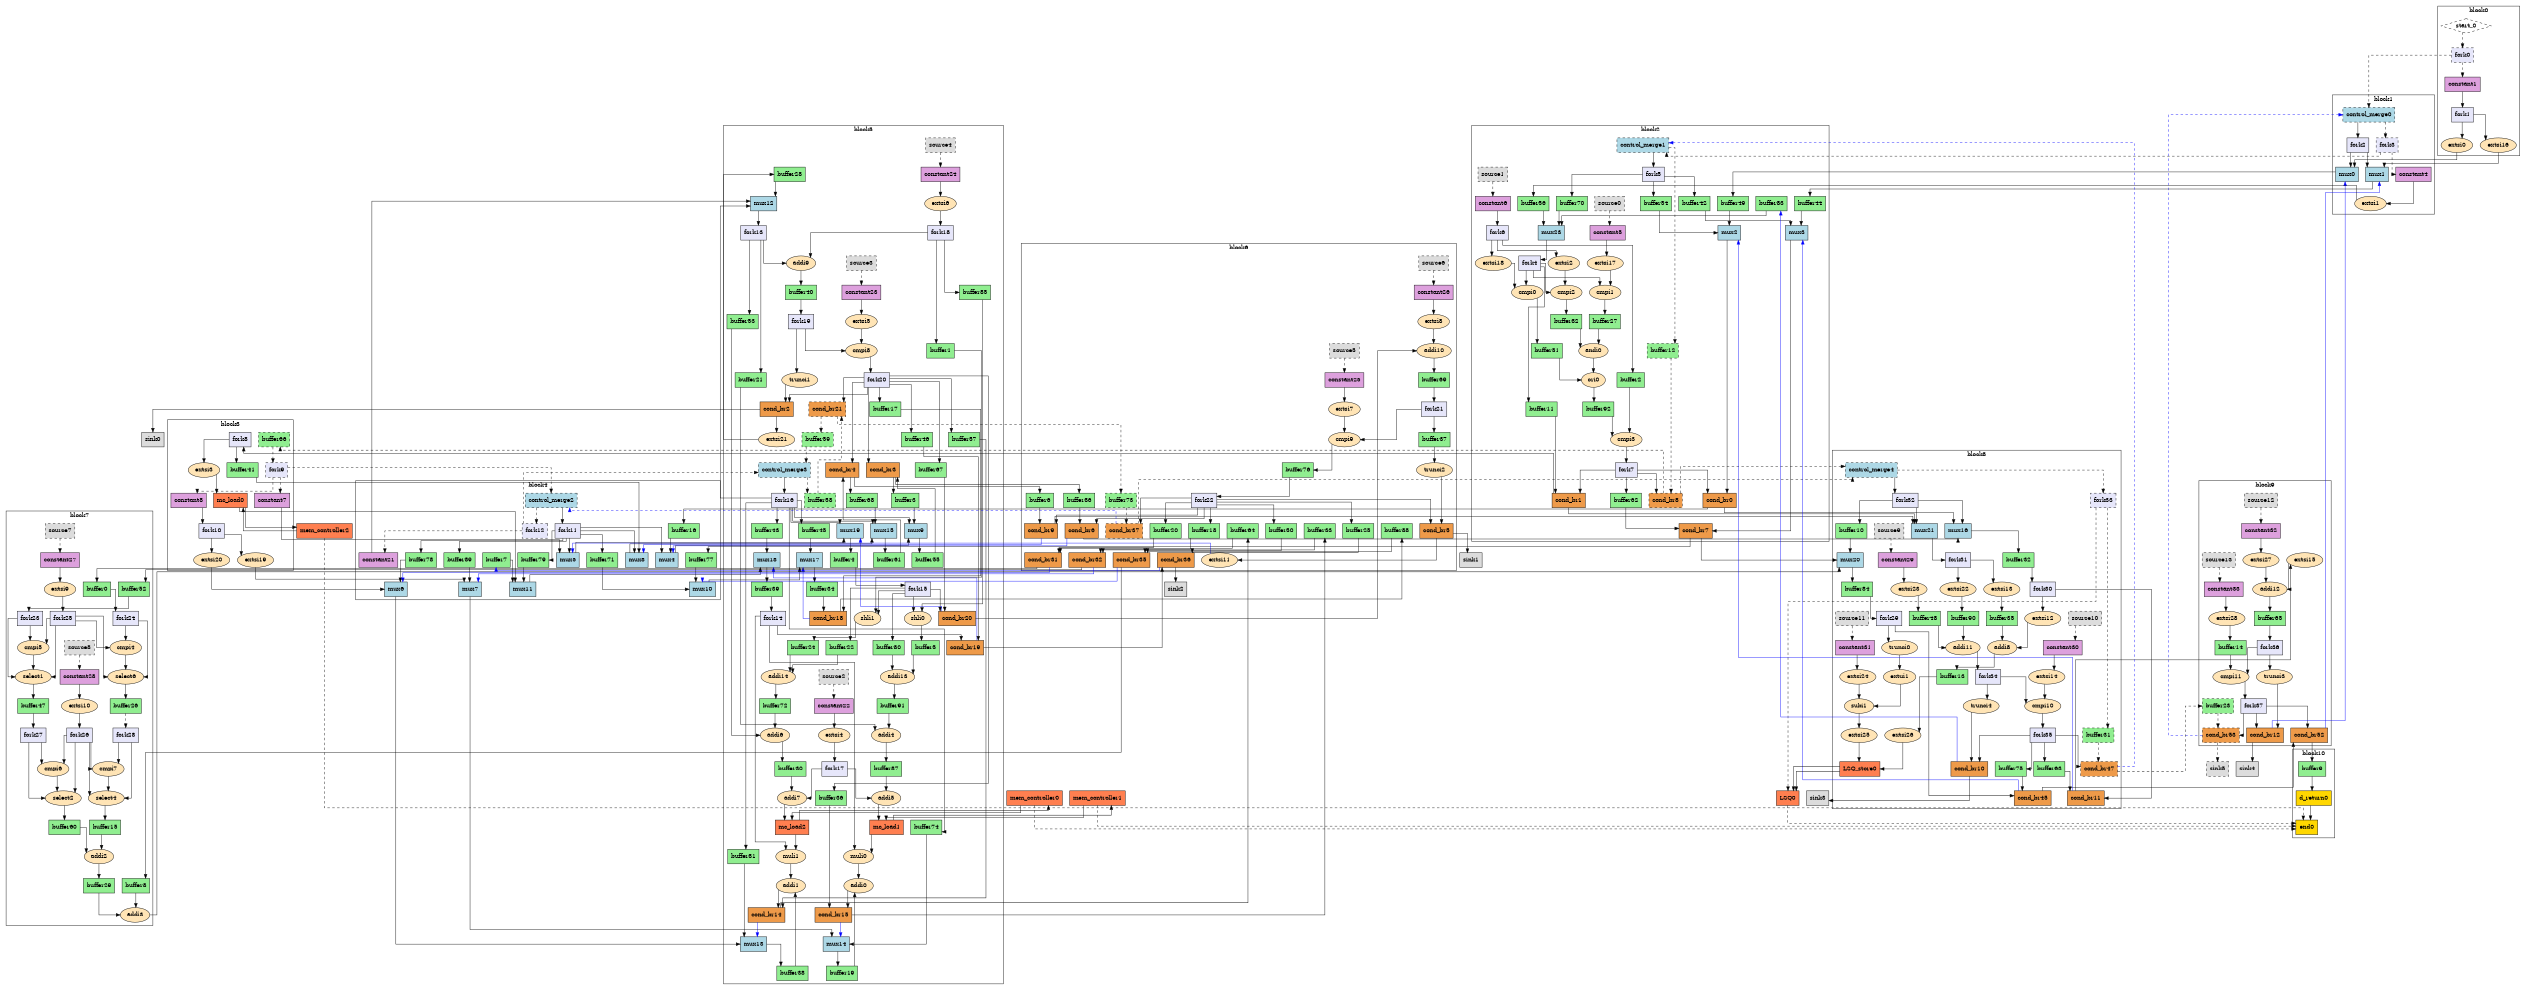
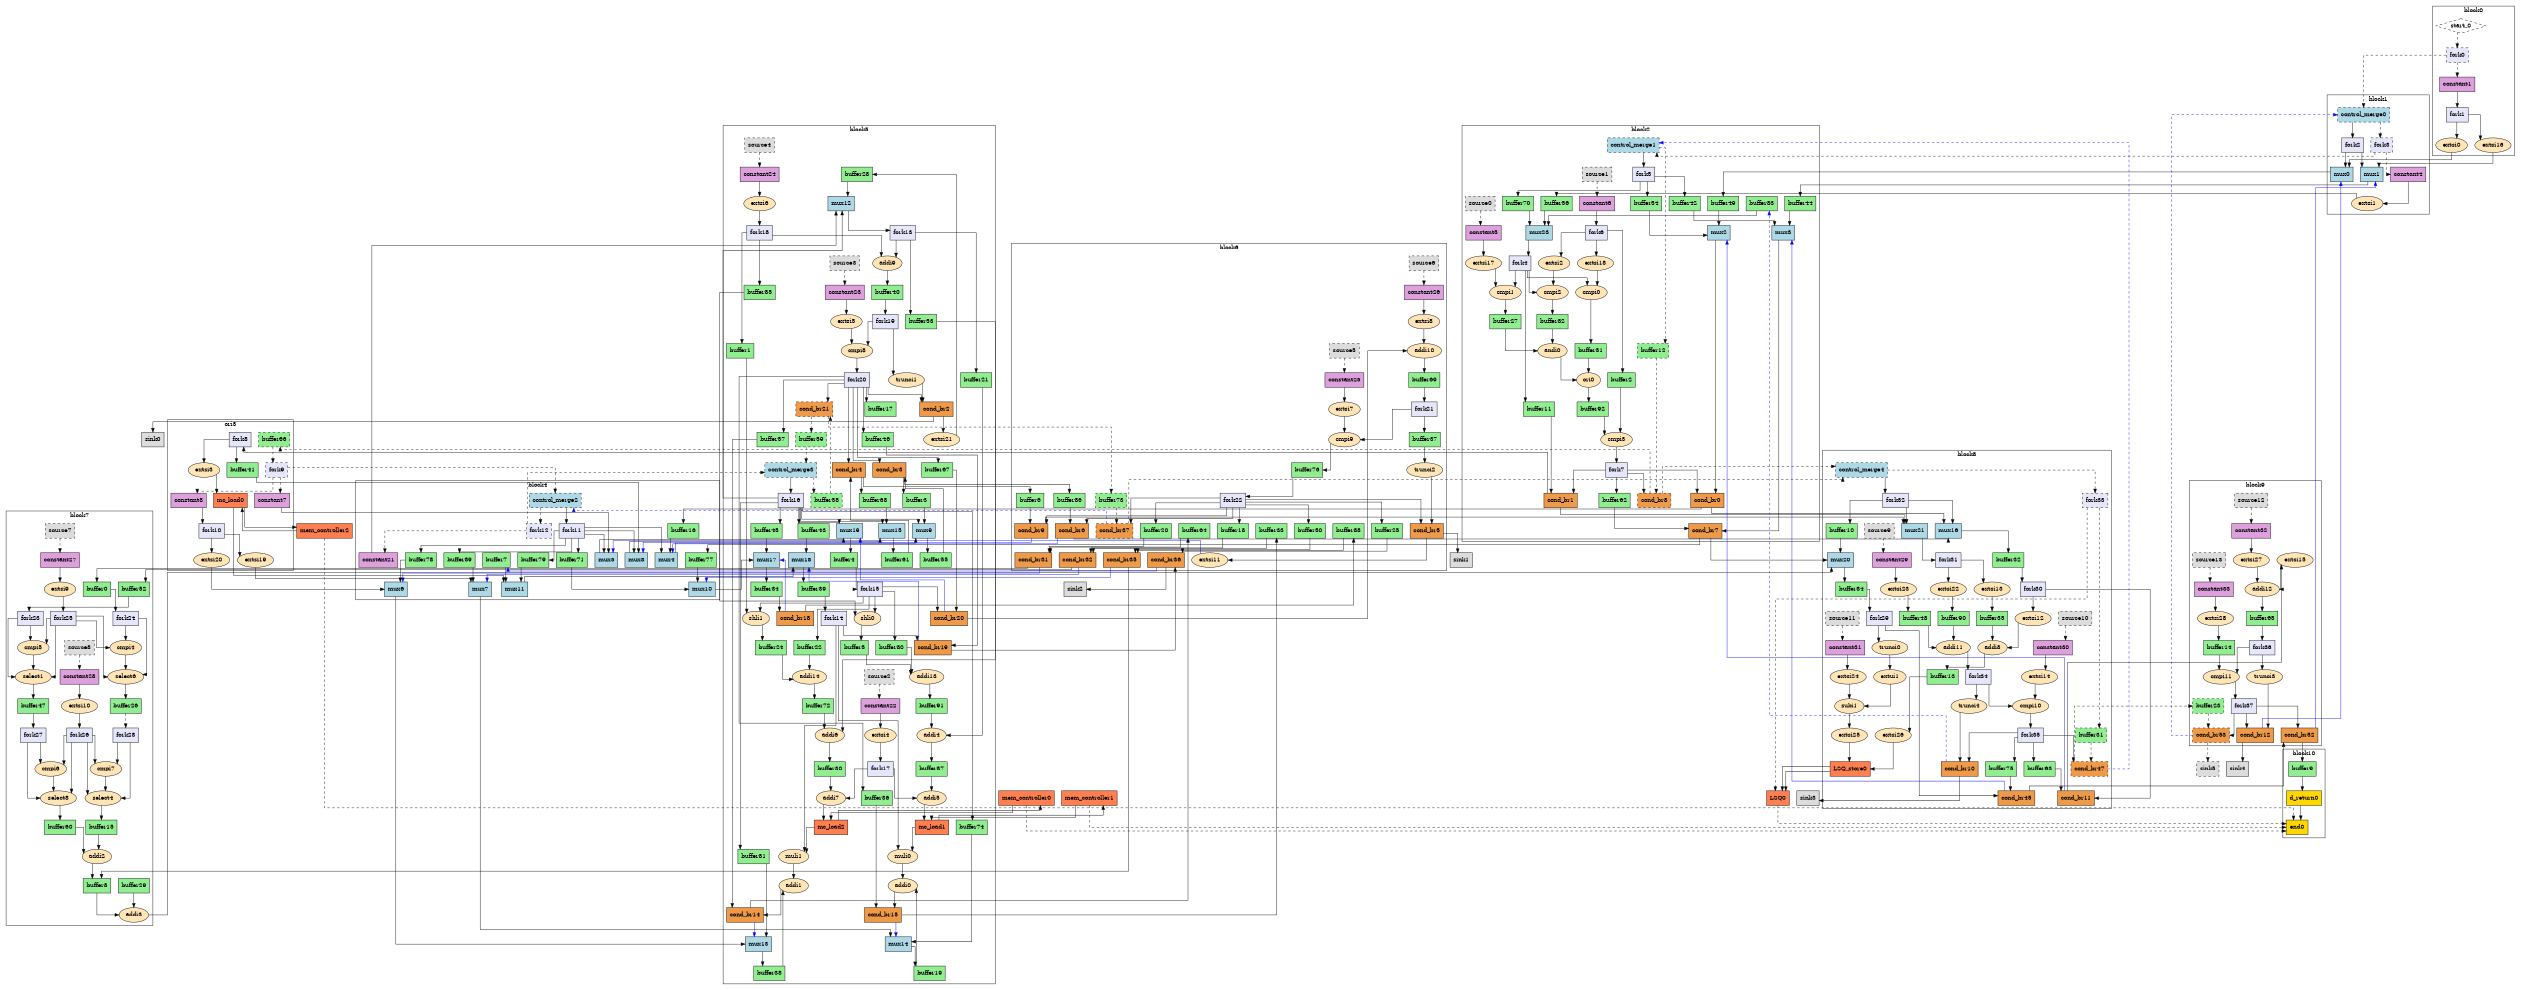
cluster "block3": label "block3" -> "ori3"
edge "buffer17" -> "cond_br18": removed
edge "cond_br10" -> "buffer83": style solid -> dashed
node "select2": label "select2" -> "select8"
edge "addi2" -> "buffer29": now "addi2" -> "buffer8"
